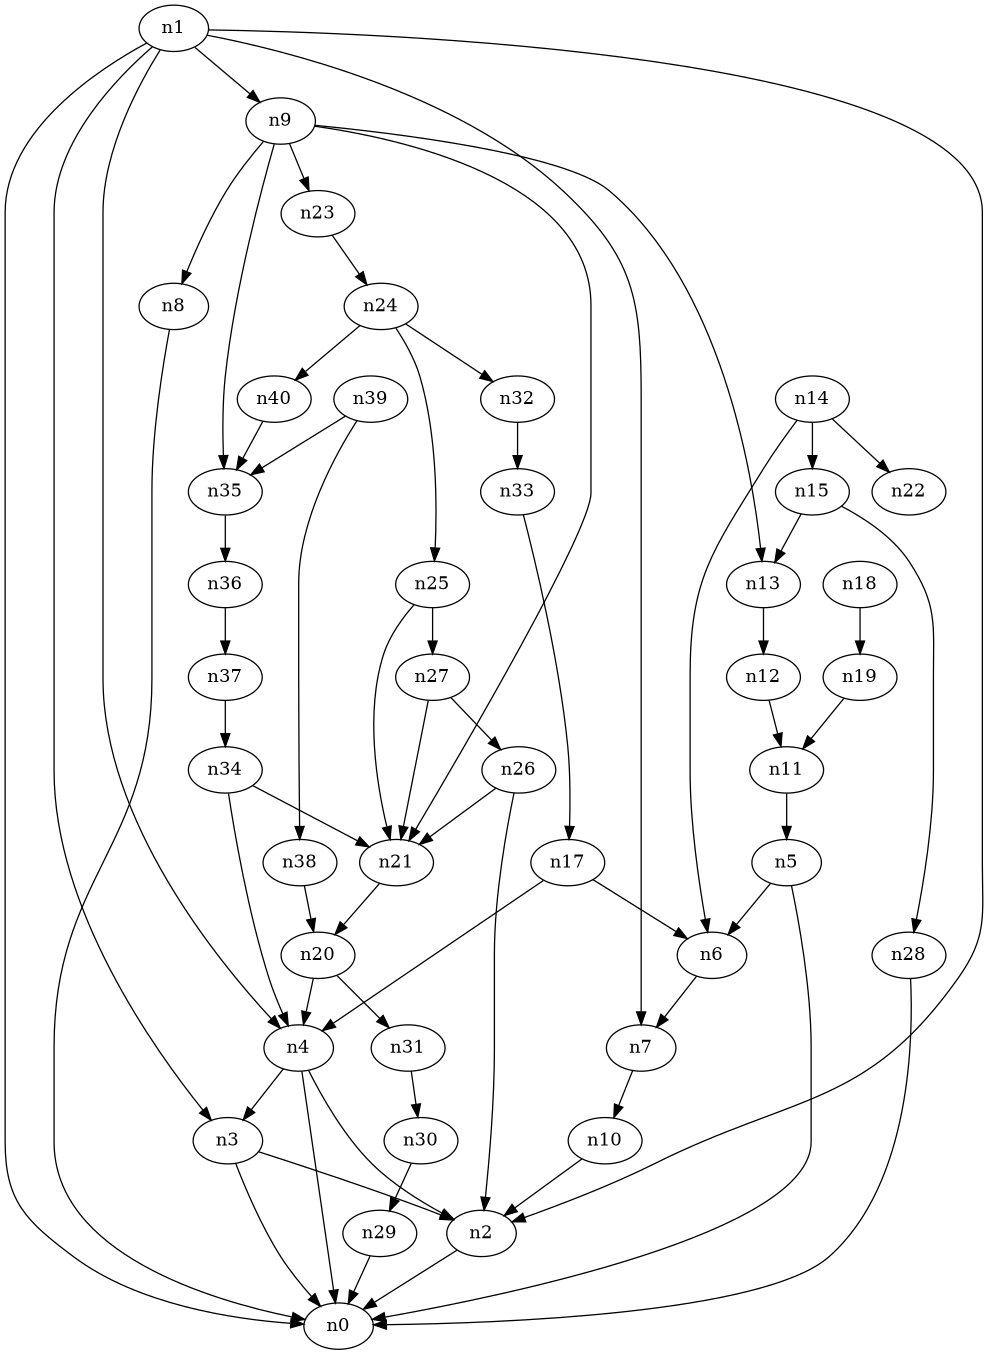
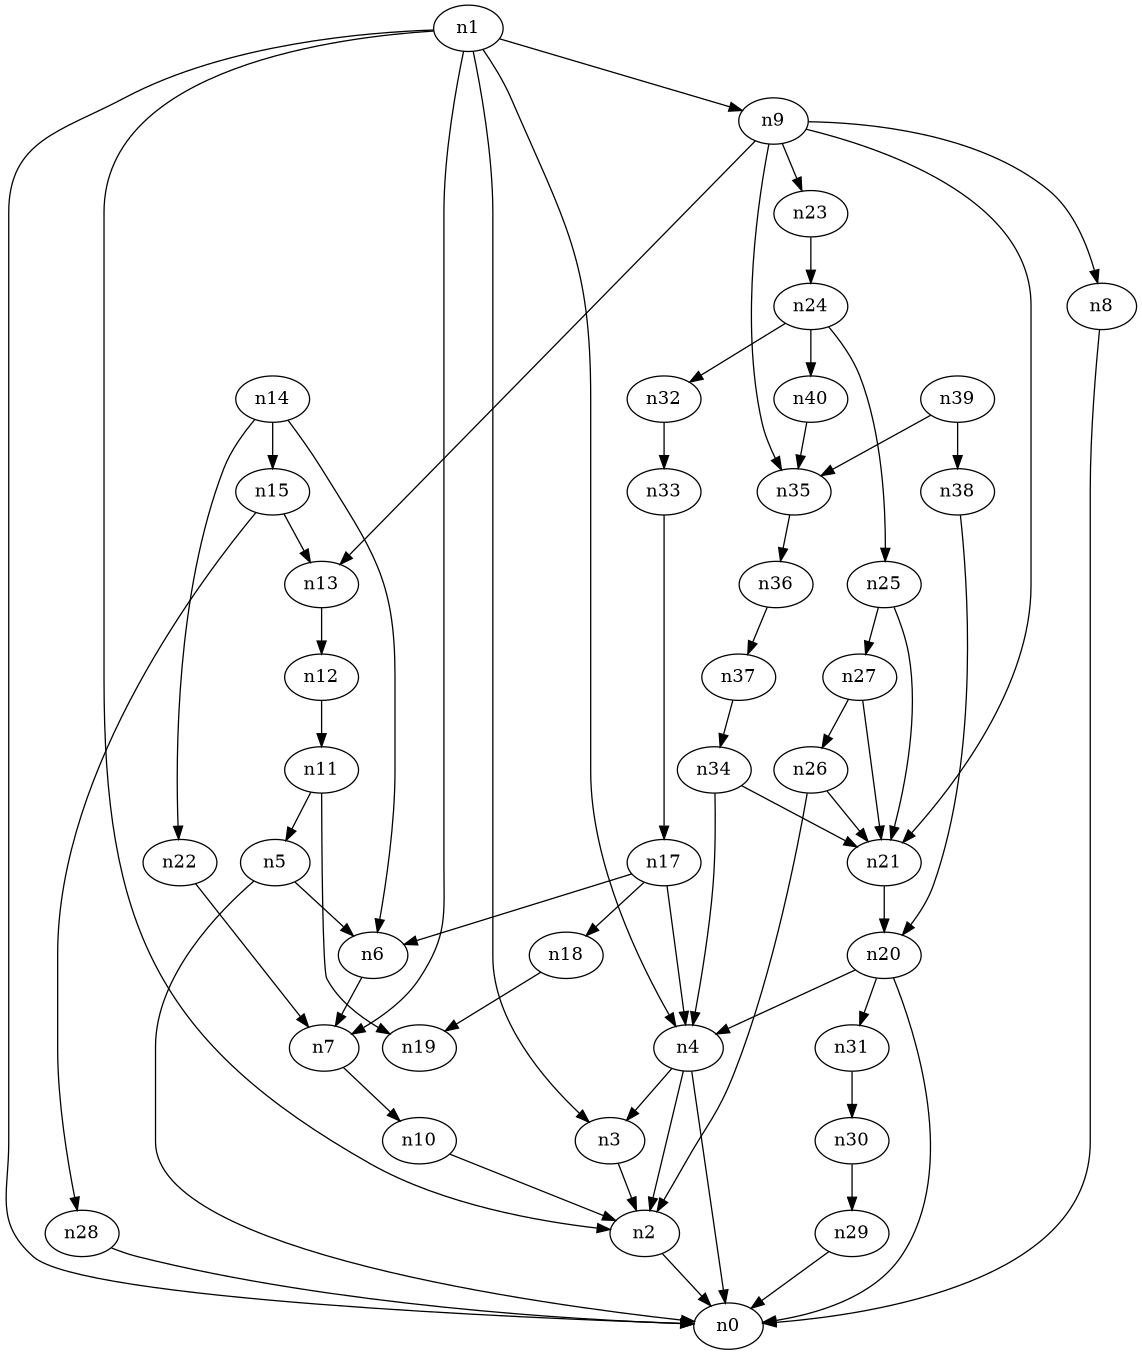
edge "n19" -> "n11": reversed
edge "n17" -> "n18": added
edge "n22" -> "n7": added
edge "n3" -> "n0": now "n20" -> "n0"
